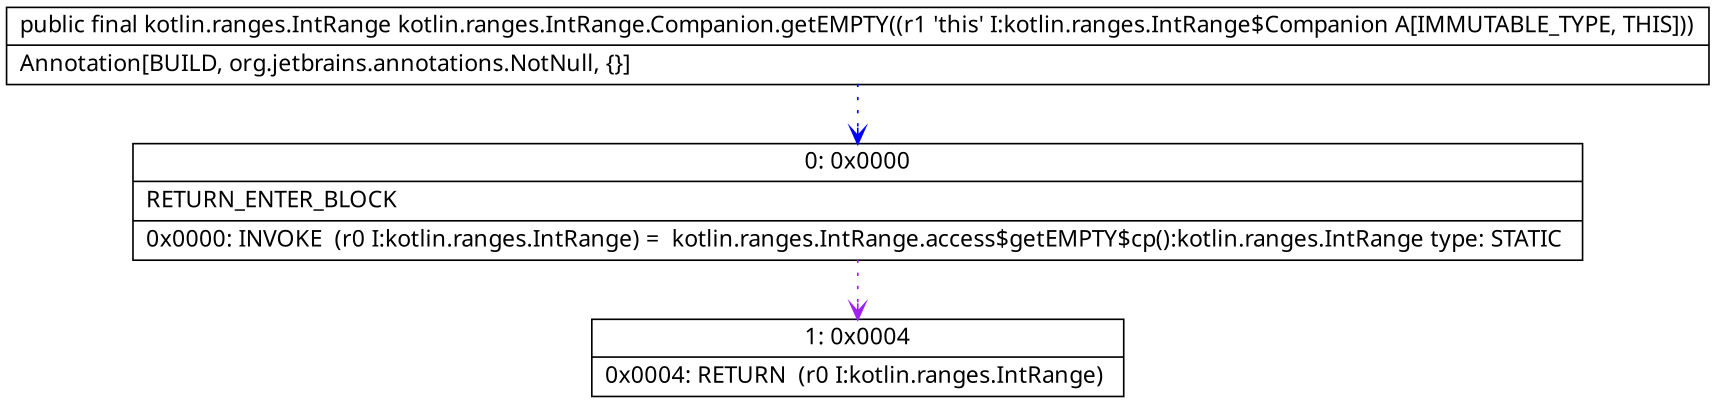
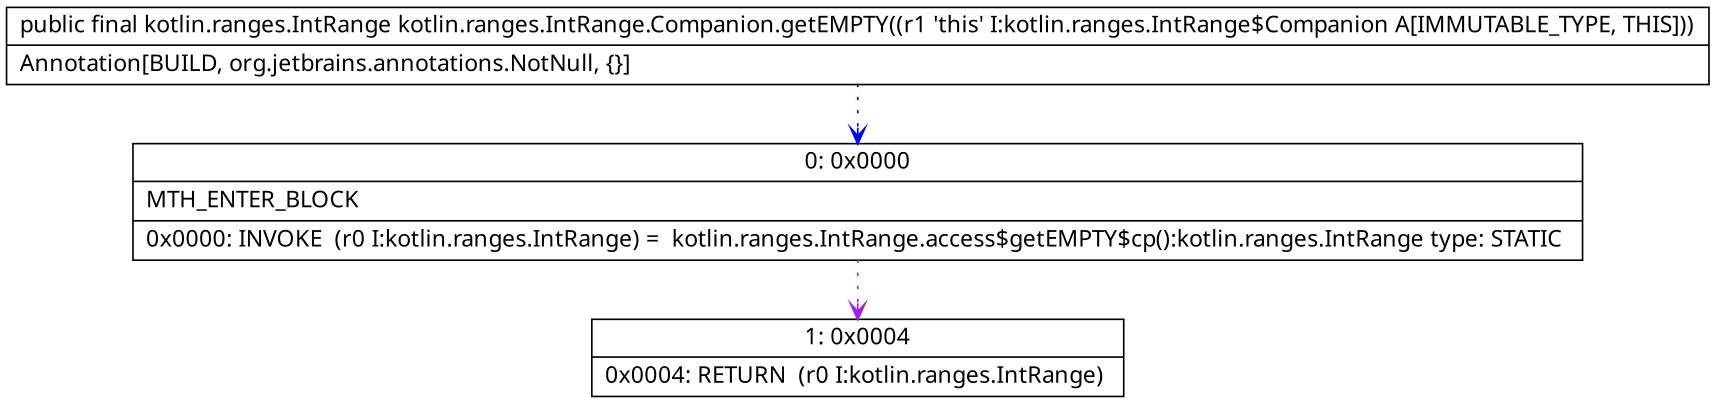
node "0: 0x0000": text "RETURN_ENTER_BLOCK" -> "MTH_ENTER_BLOCK"
